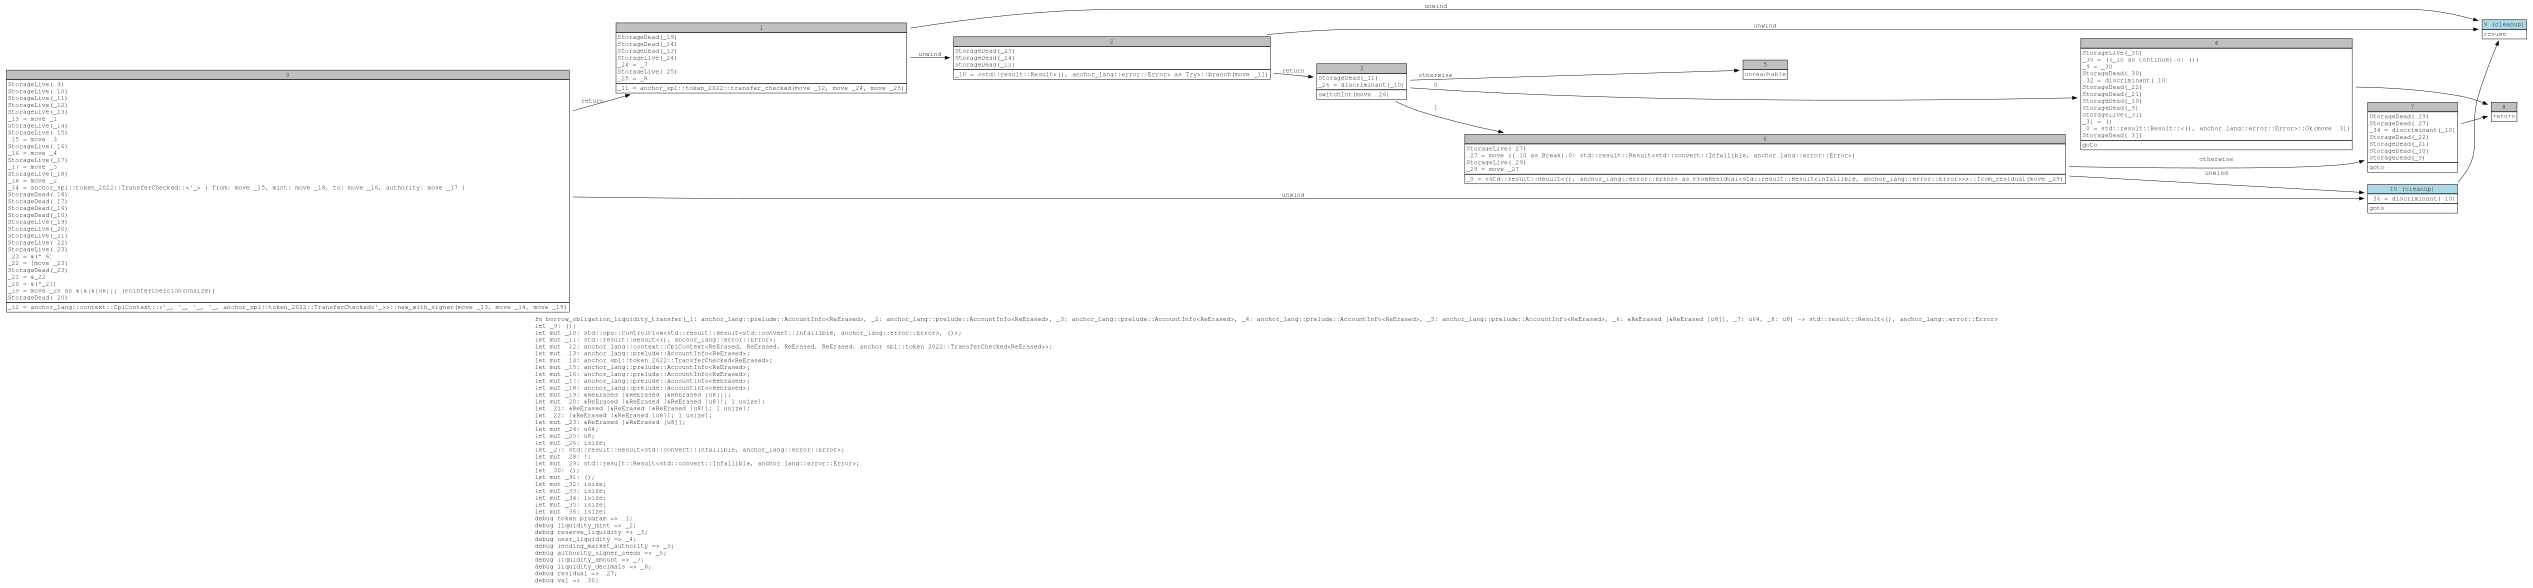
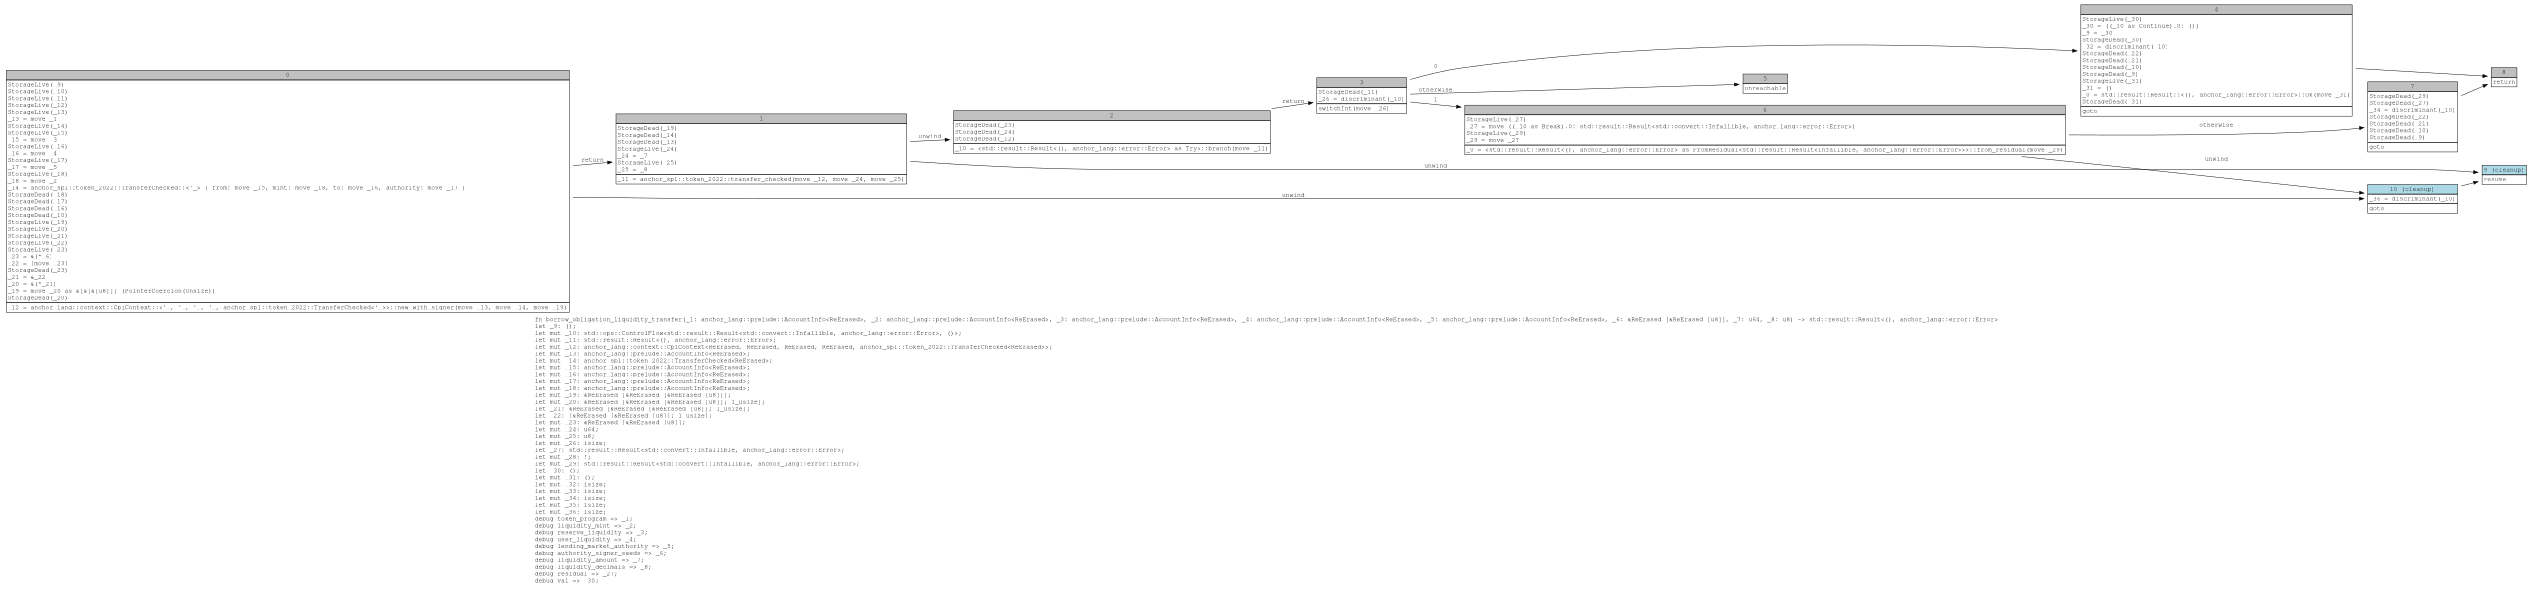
edge "2" -> "9 (cleanup)": removed, label "unwind"
